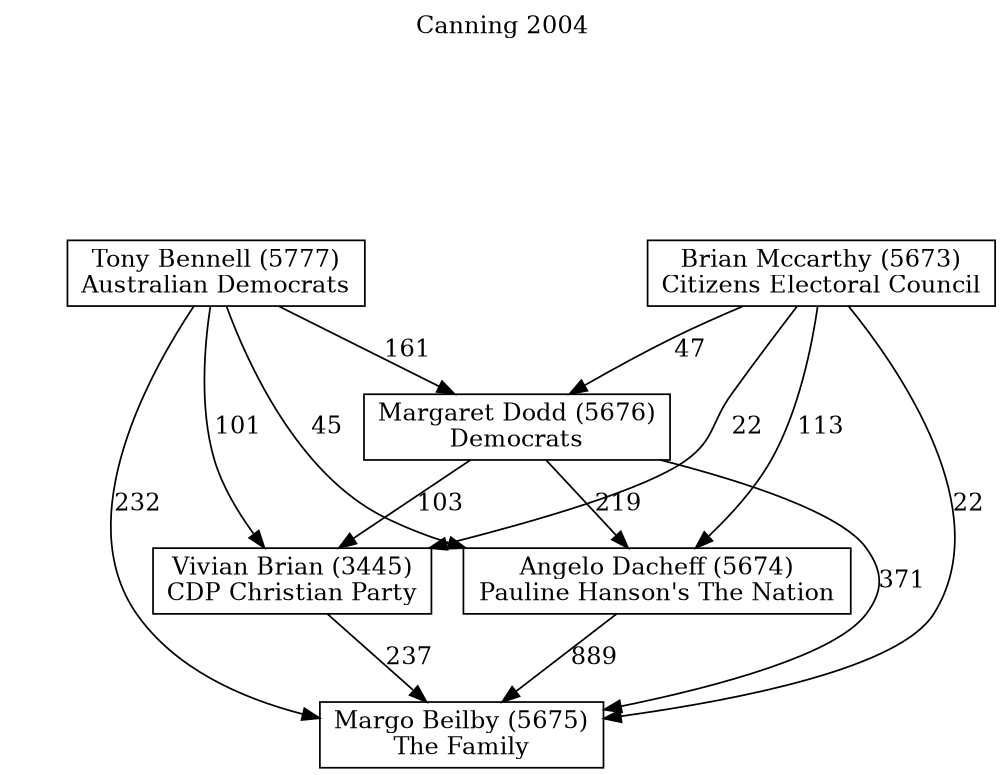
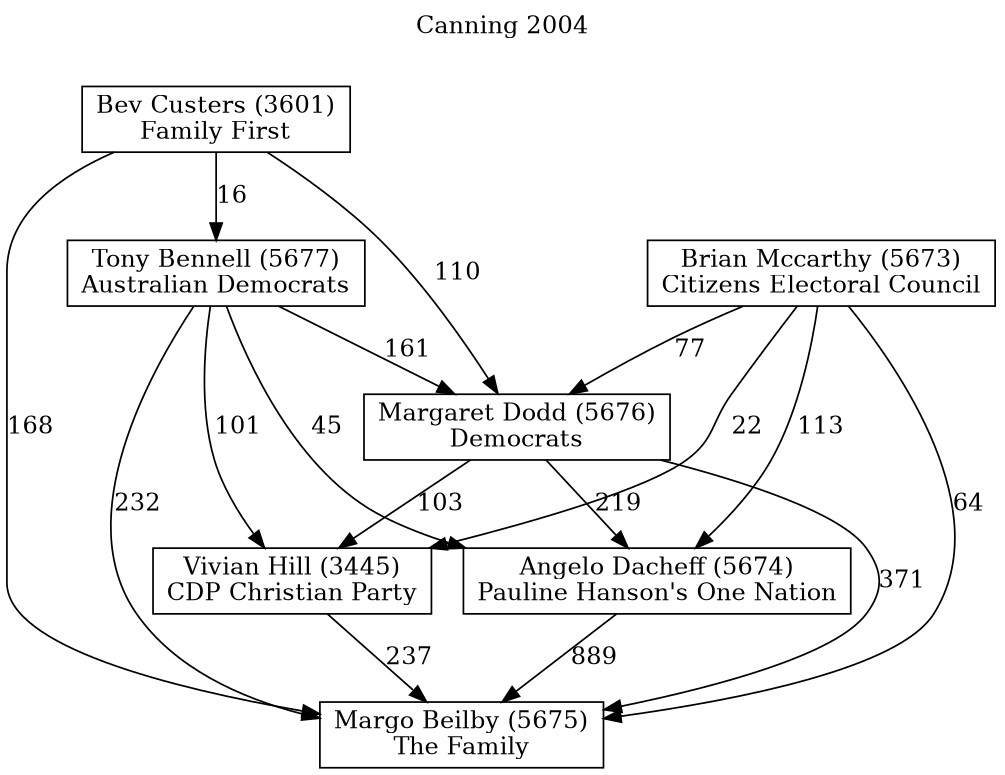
node "Bev Custers (3601) Family First": added
node "Tony Bennell (5777) Australian Democrats": label "Tony Bennell (5777) Australian Democrats" -> "Tony Bennell (5677) Australian Democrats"
edge "Brian Mccarthy (5673) Citizens Electoral Council" -> "Margaret Dodd (5676) Democrats": label "47" -> "77"
edge "Brian Mccarthy (5673) Citizens Electoral Council" -> "Margo Beilby (5675) The Family": label "22" -> "64"
node "Vivian Brian (3445) CDP Christian Party": label "Vivian Brian (3445) CDP Christian Party" -> "Vivian Hill (3445) CDP Christian Party"
node "Angelo Dacheff (5674) Pauline Hanson's The Nation": label "Angelo Dacheff (5674) Pauline Hanson's The Nation" -> "Angelo Dacheff (5674) Pauline Hanson's One Nation"
